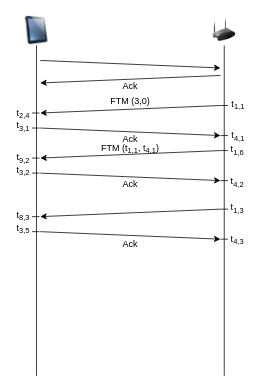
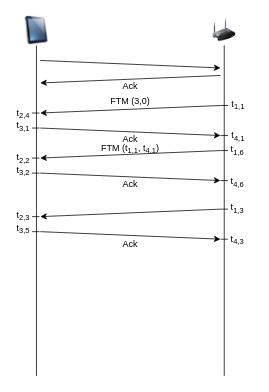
node "t9,2": label "t9,2" -> "t2,2"
node "t4,2": label "t4,2" -> "t4,6"
node "t8,3": label "t8,3" -> "t2,3"
